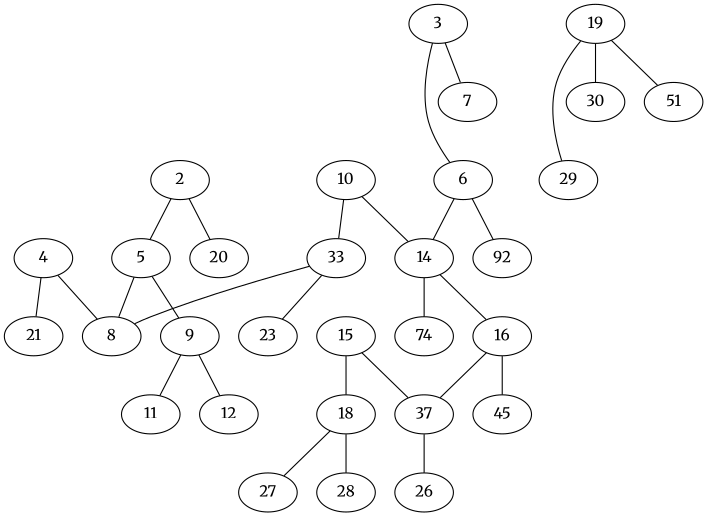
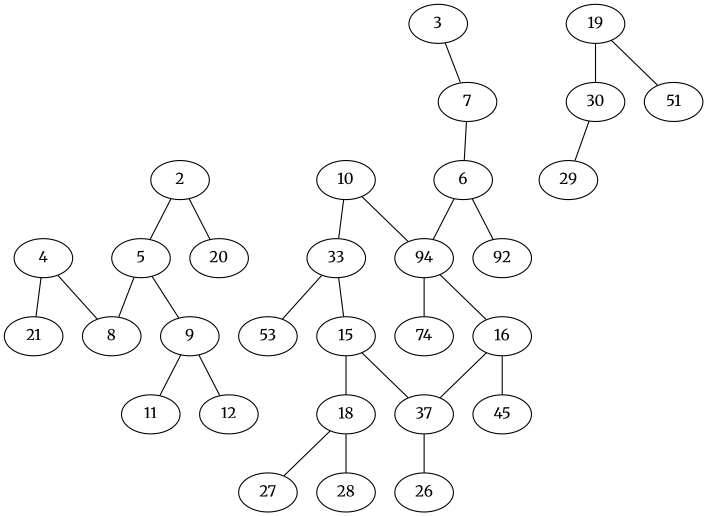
edge "19" -- "29": now "30" -- "29"
edge "3" -- "6": now "7" -- "6"
node "14": label "14" -> "94"
edge "33" -- "8": now "33" -- "15"
node "23": label "23" -> "53"
